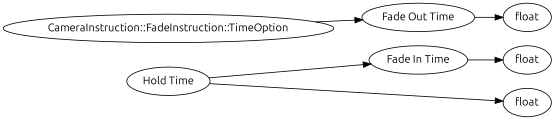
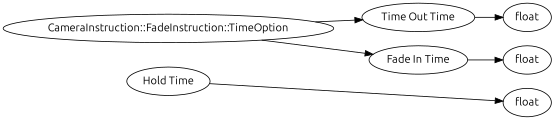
node "Fade Out Time": label "Fade Out Time" -> "Time Out Time"
edge "Hold Time" -> "Fade In Time": now "CameraInstruction::FadeInstruction::TimeOption" -> "Fade In Time"
